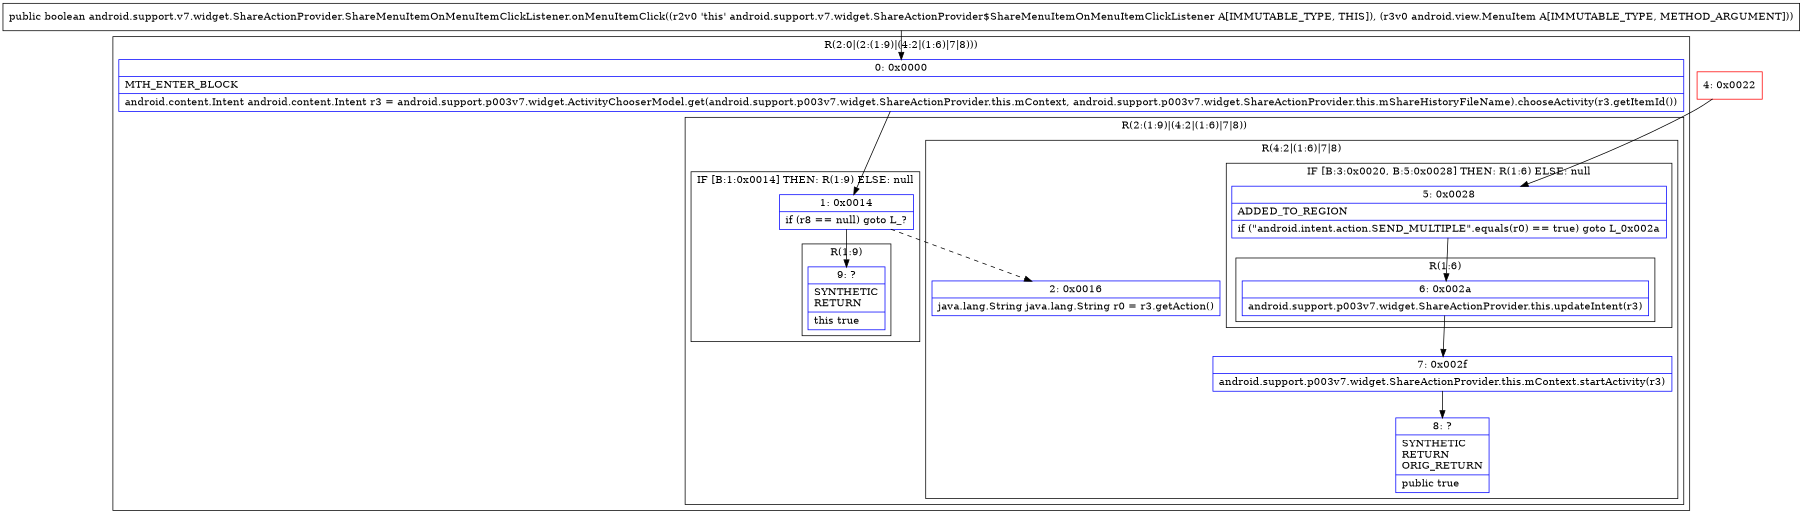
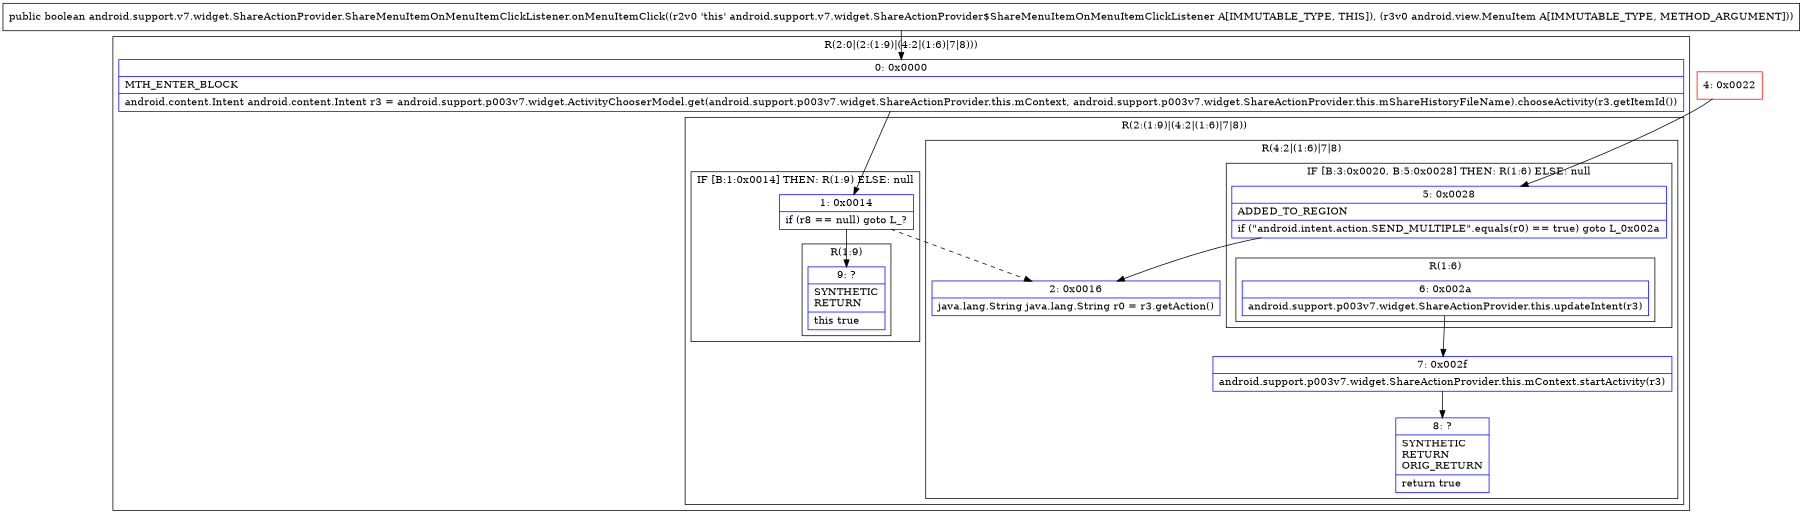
edge "5: 0x0028" -> "6: 0x002a": now "5: 0x0028" -> "2: 0x0016"
node "8: ?": text "public true" -> "return true"
